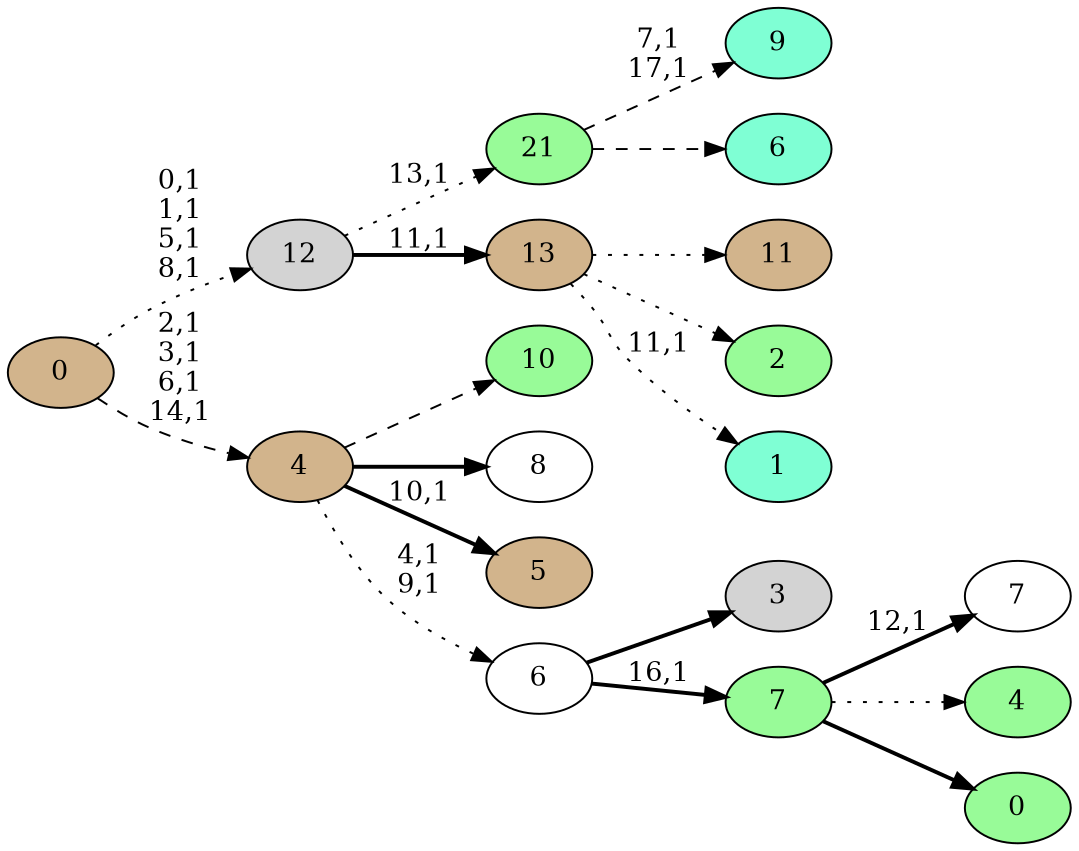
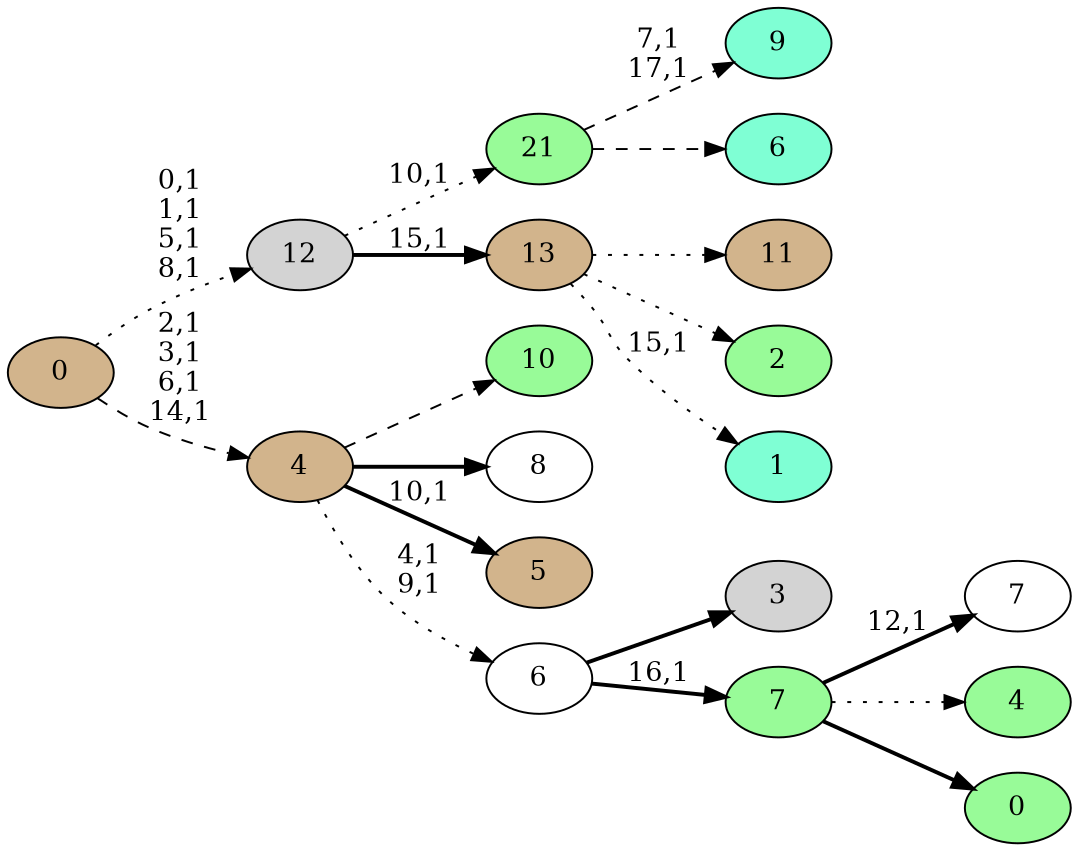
edge "12" -> "21": label "13,1" -> "10,1"
edge "12" -> "13": label "11,1" -> "15,1"
edge "13" -> "1": label "11,1" -> "15,1"
